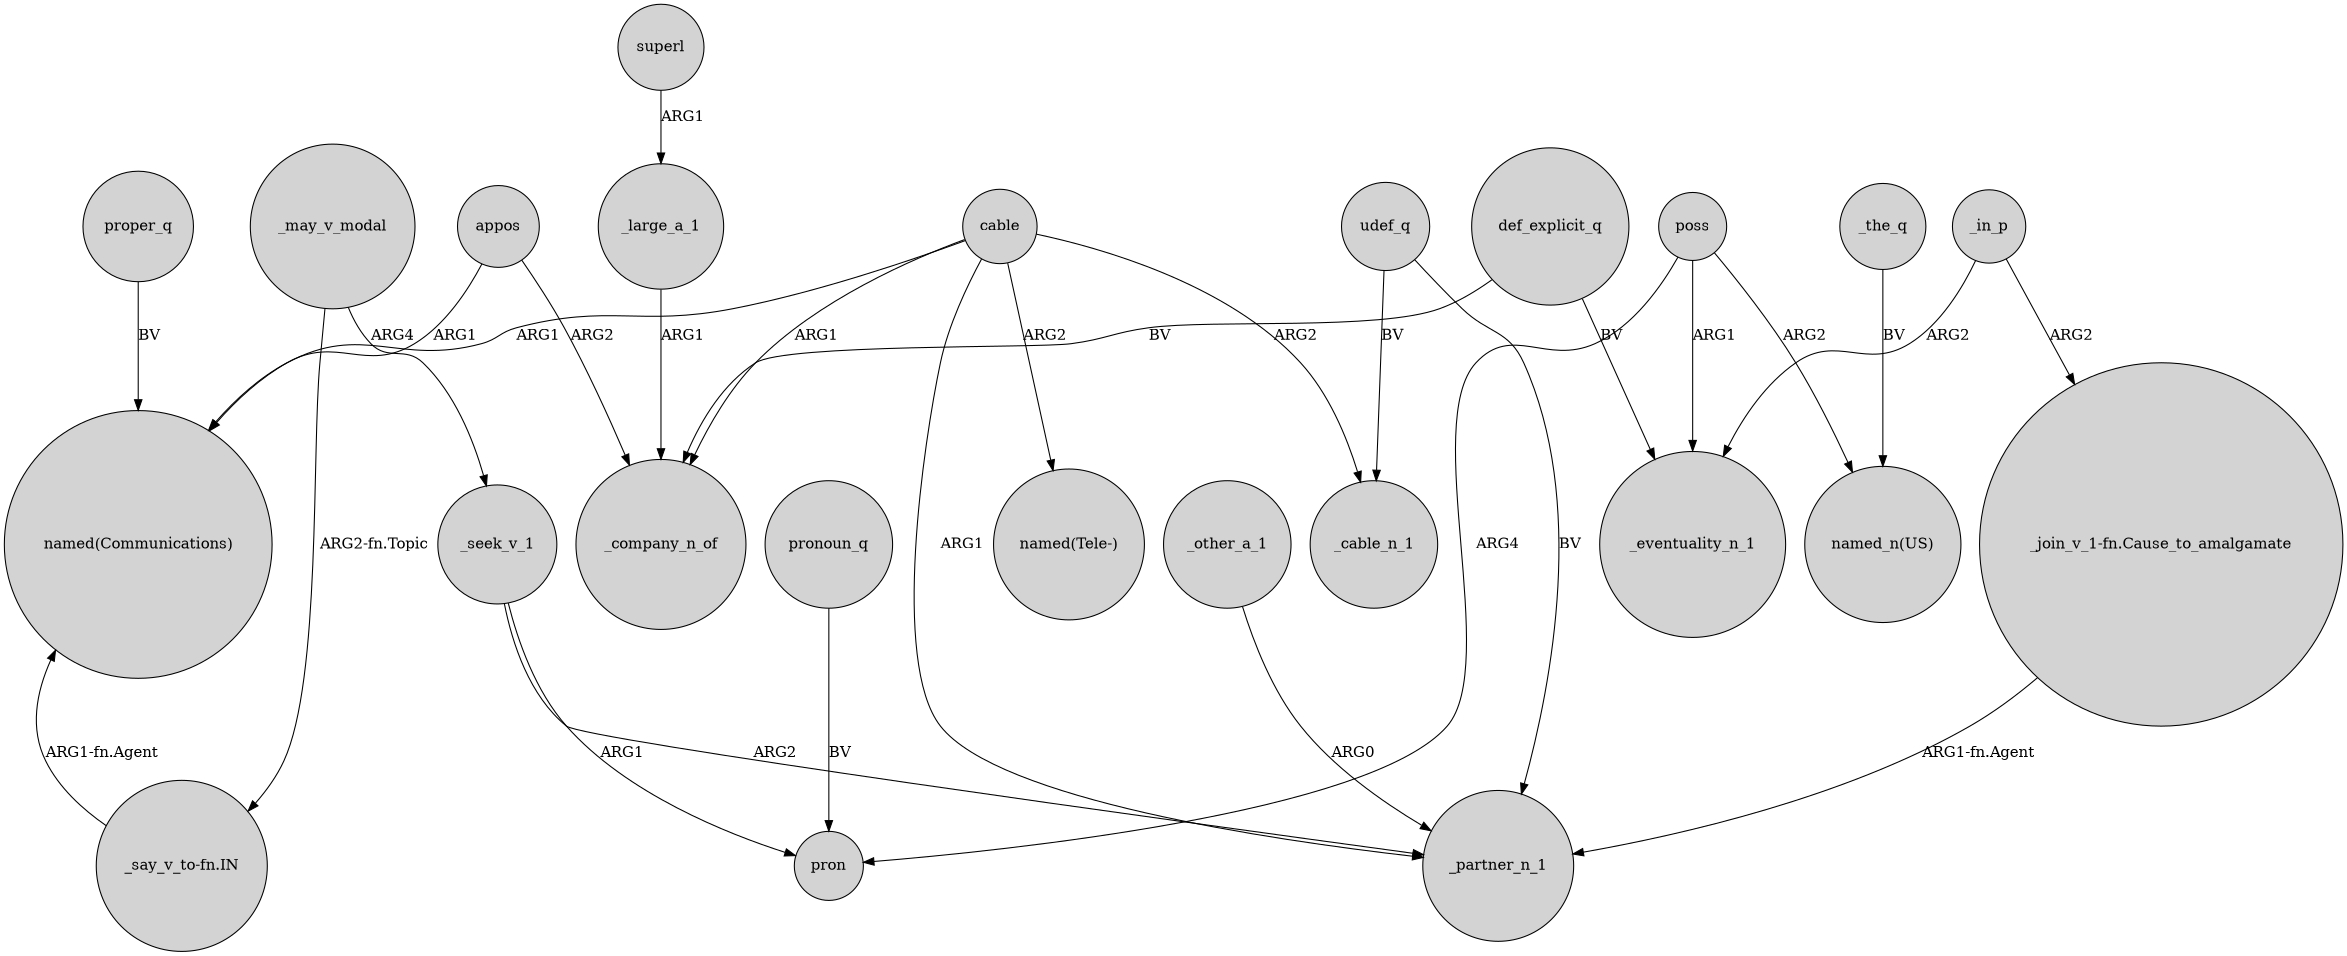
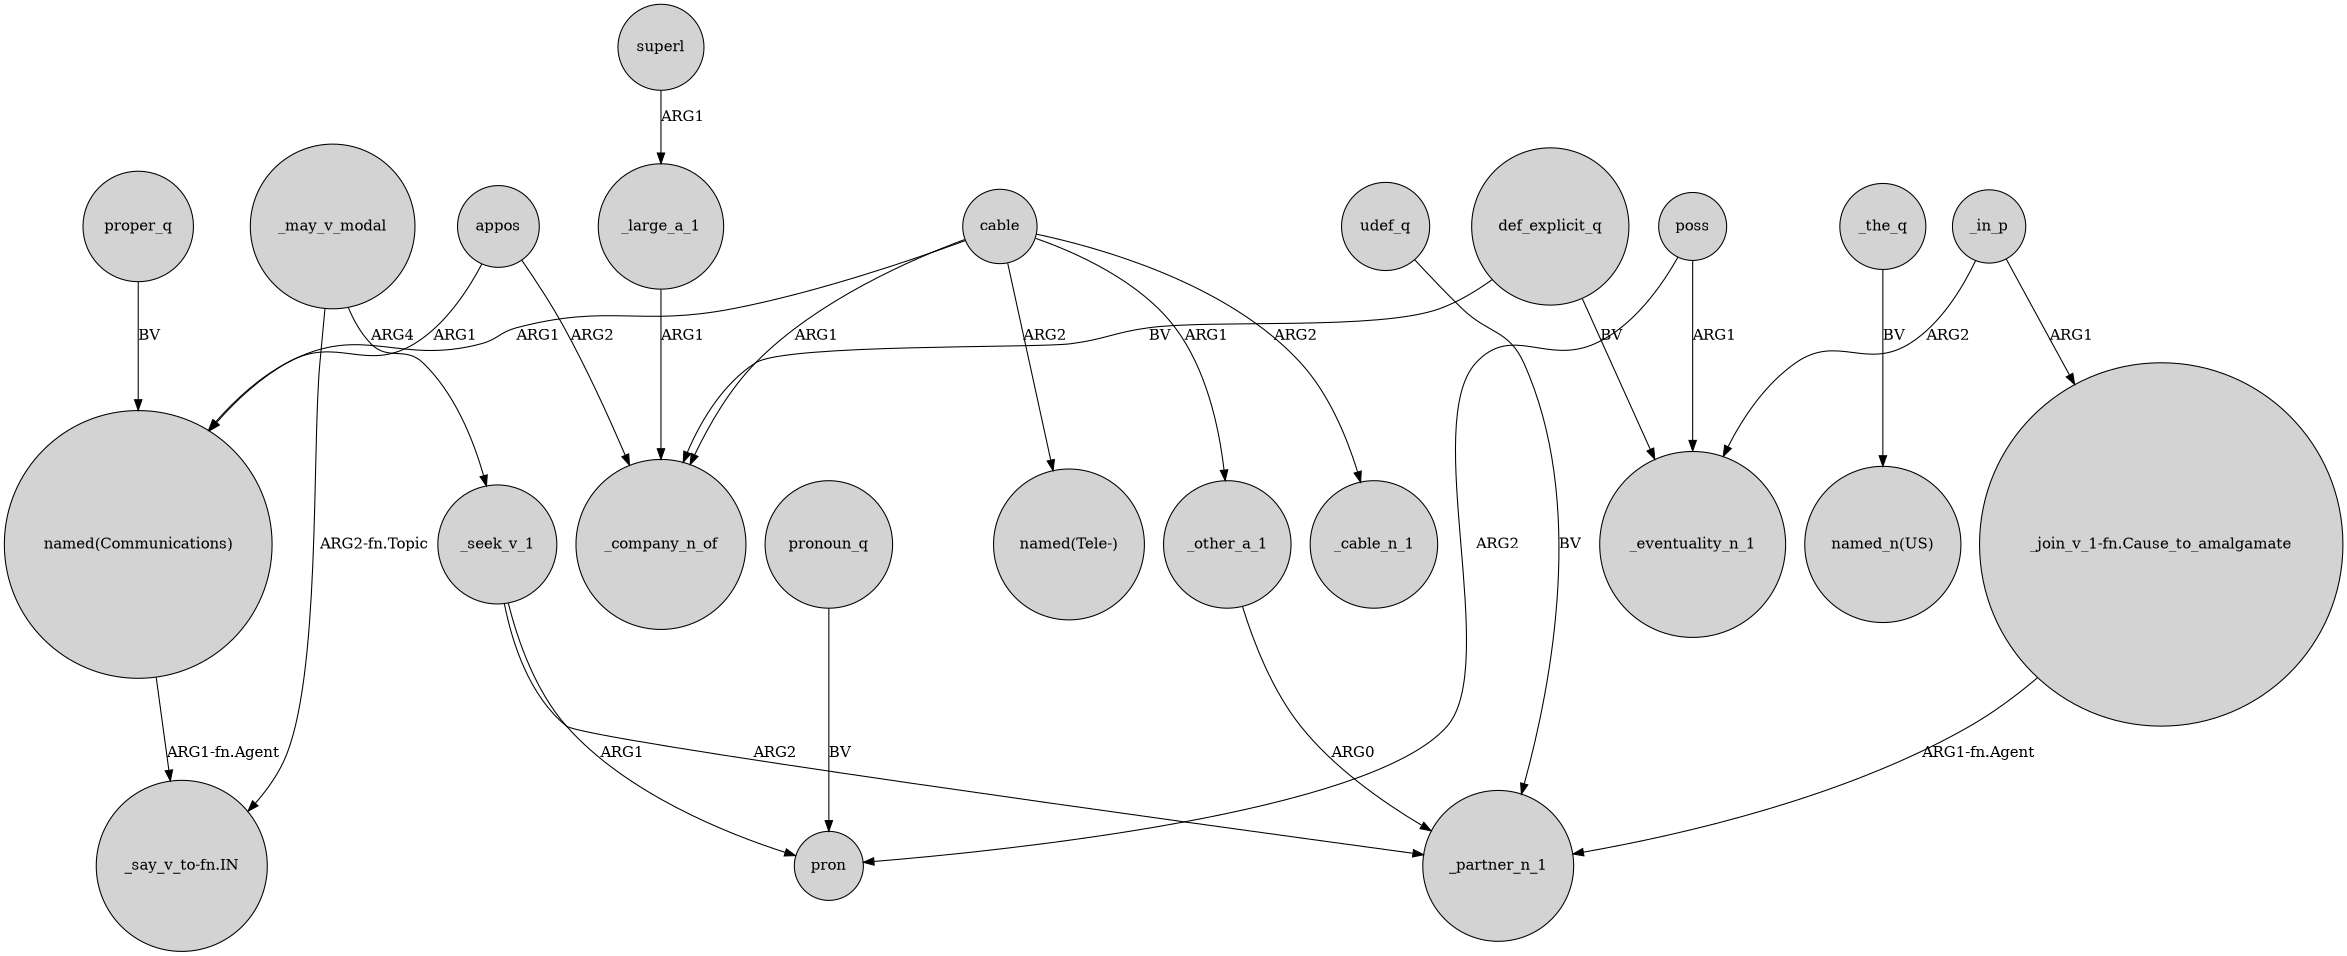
edge "_in_p" -> "_join_v_1-fn.Cause_to_amalgamate": label "ARG2" -> "ARG1"
edge "poss" -> "named_n(US)": removed, label "ARG2"
edge "udef_q" -> "_cable_n_1": removed, label "BV"
edge "poss" -> "pron": label "ARG4" -> "ARG2"
edge "cable" -> "_partner_n_1": now "cable" -> "_other_a_1"
edge "_say_v_to-fn.IN" -> "named(Communications)": reversed
